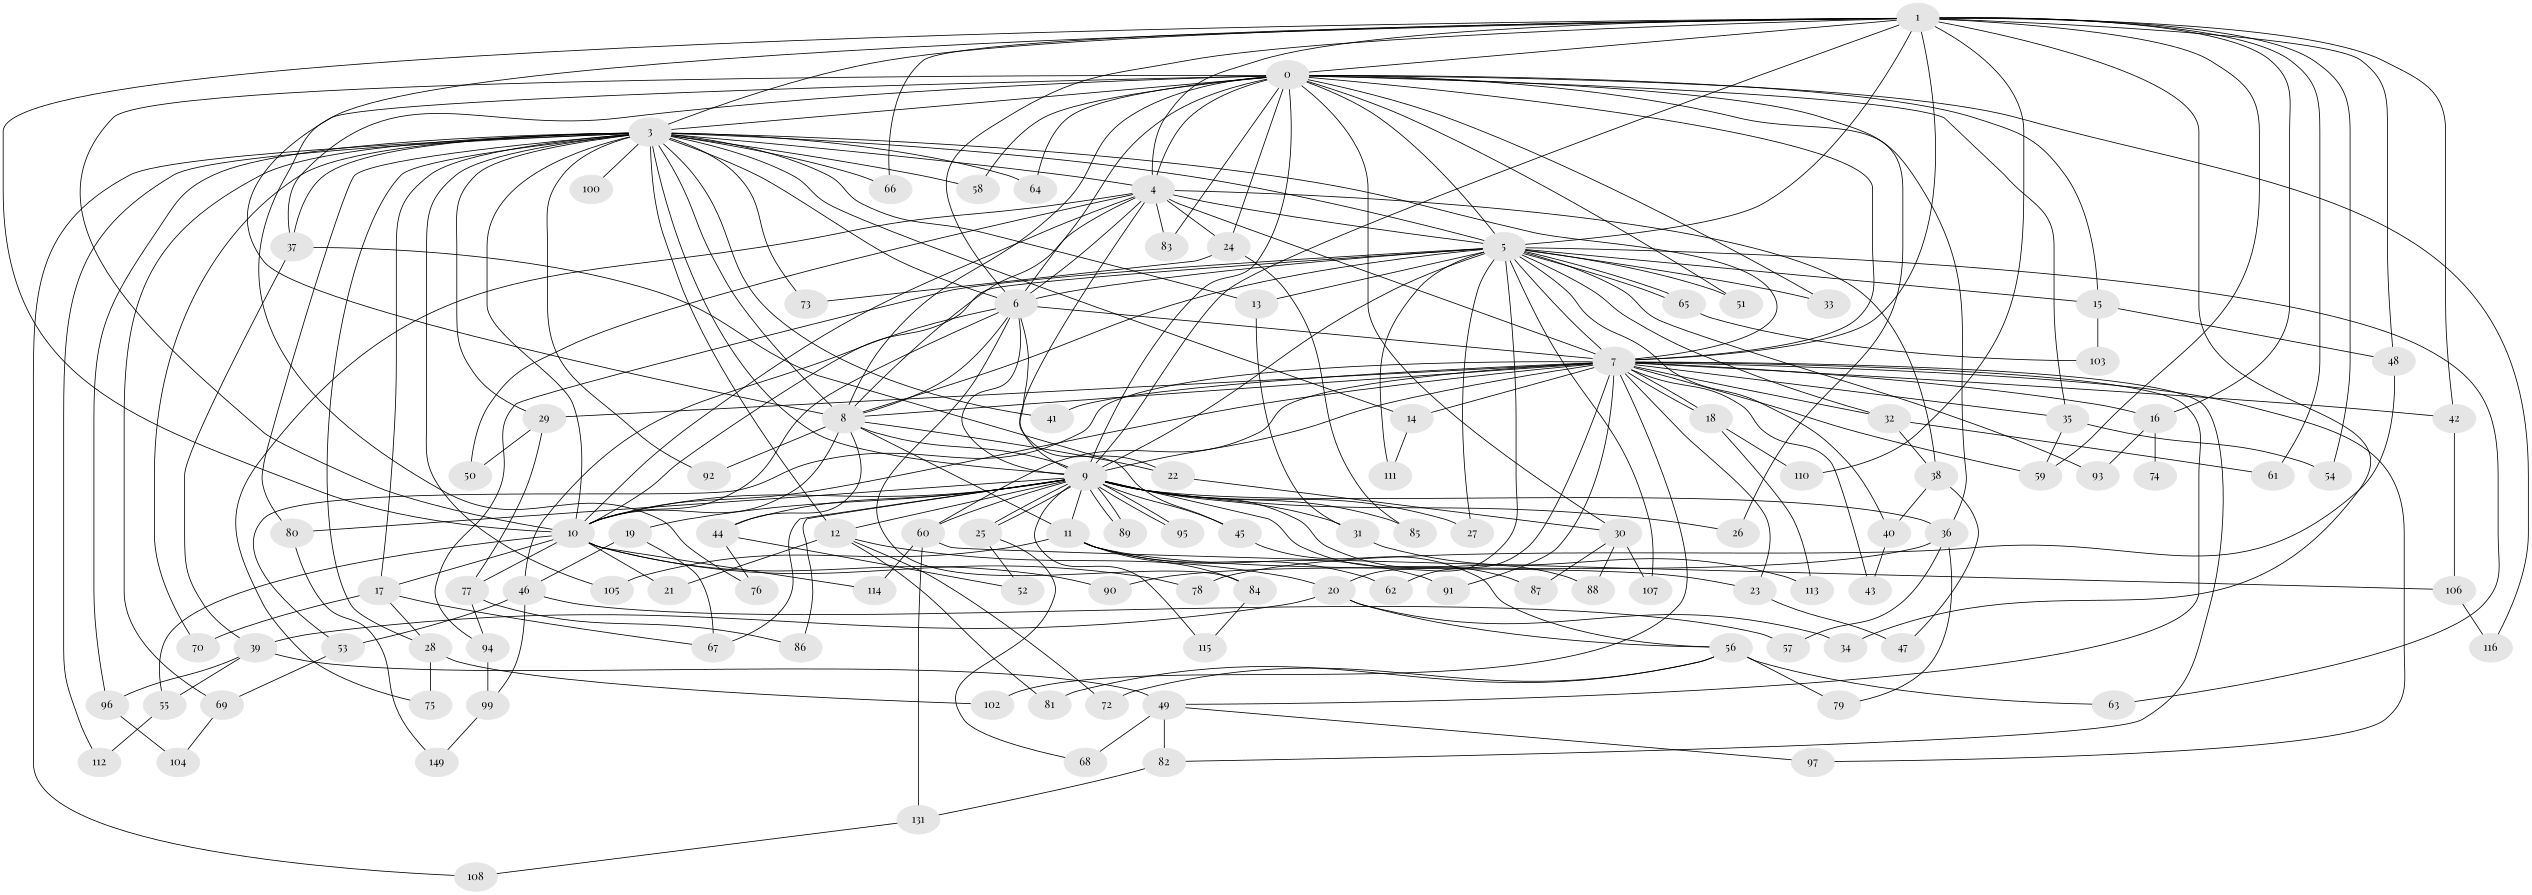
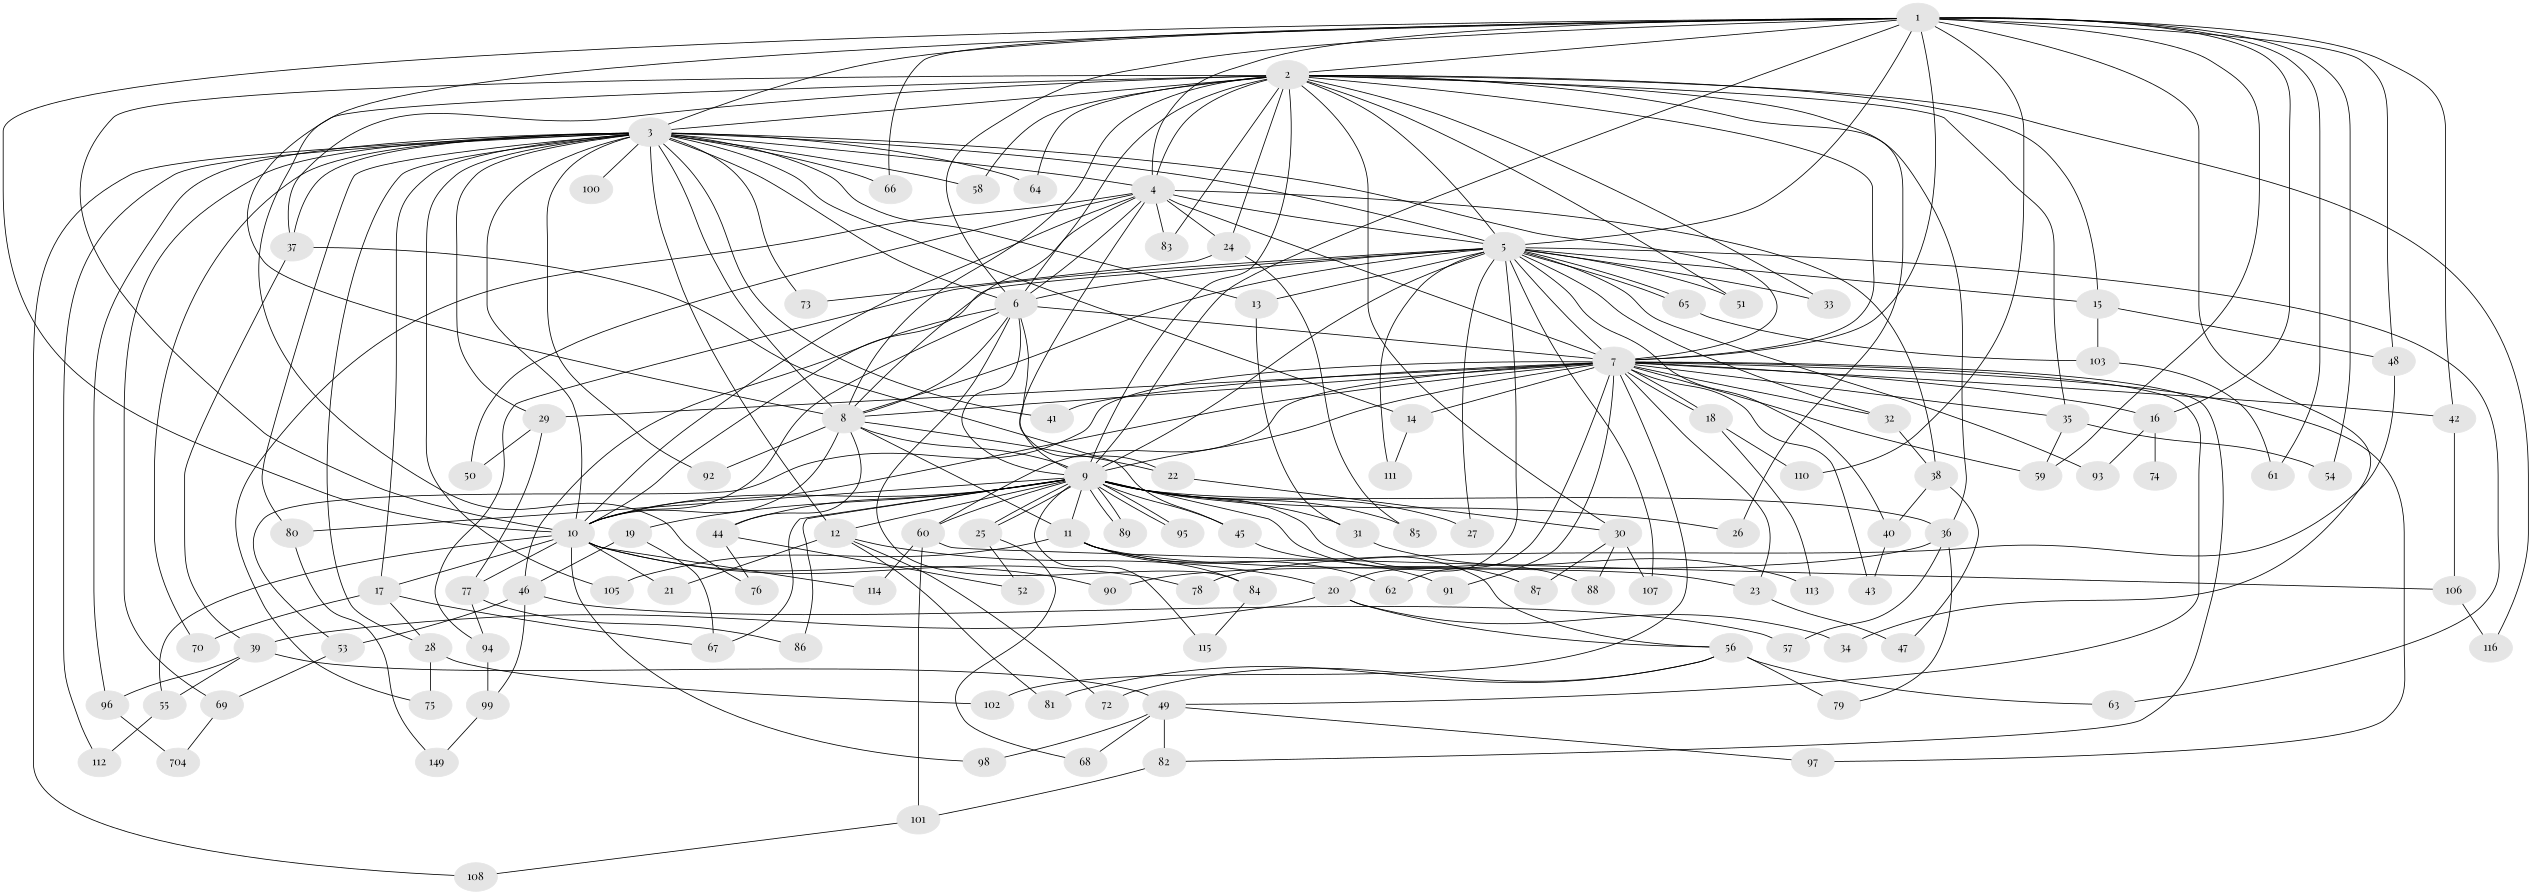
node "0": label "0" -> "2"
edge "3" -- "9": removed
edge "32" -- "61": now "103" -- "61"
node "104": label "104" -> "704"
node "98": added
node "131": label "131" -> "101"
